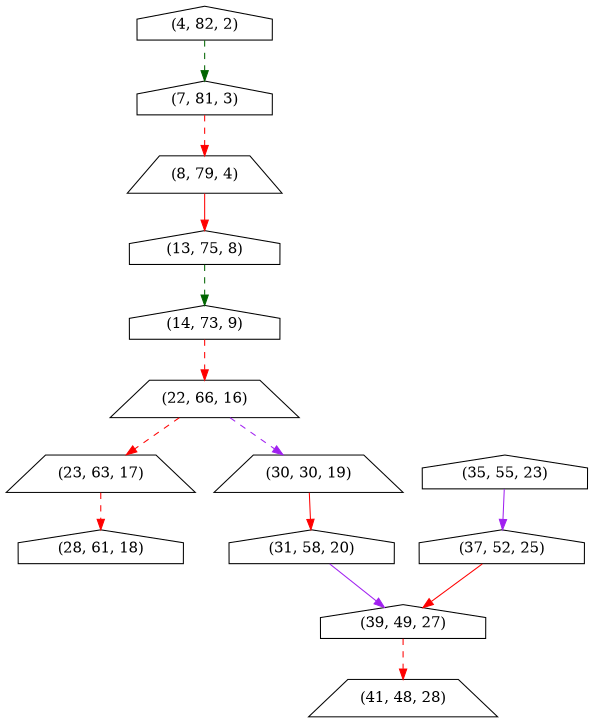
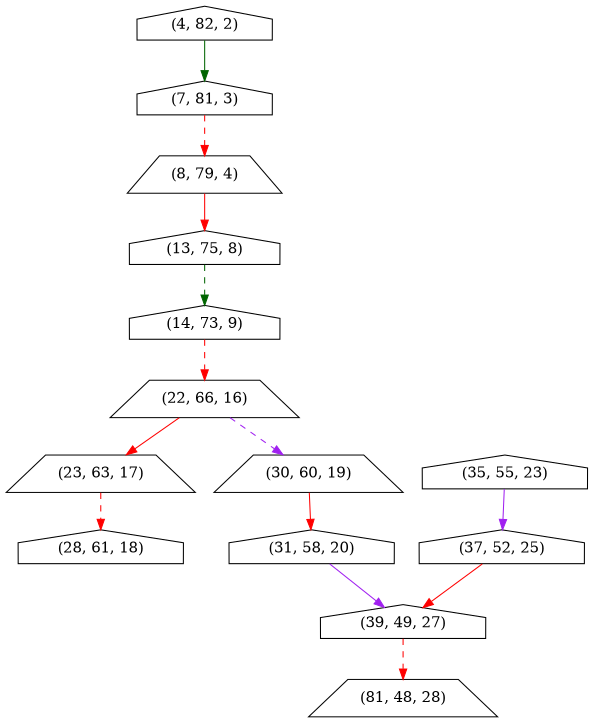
edge "(4, 82, 2)" -> "(7, 81, 3)": style dashed -> solid
edge "(22, 66, 16)" -> "(23, 63, 17)": style dashed -> solid
node "(30, 30, 19)": label "(30, 30, 19)" -> "(30, 60, 19)"
node "(41, 48, 28)": label "(41, 48, 28)" -> "(81, 48, 28)"
